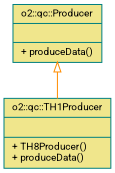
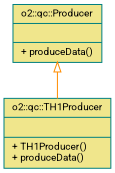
node "o2::qc::TH1Producer": text "+ TH8Producer()" -> "+ TH1Producer()"
